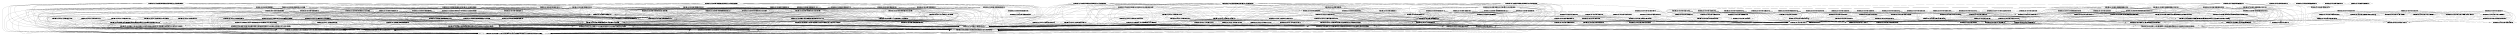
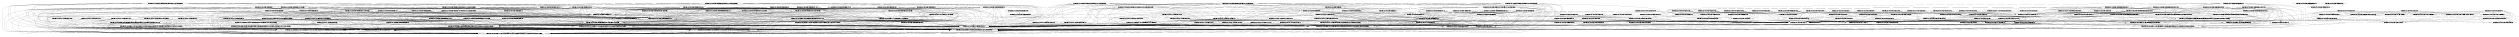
node "org.apache.commons.math3.fraction$Fraction#longValue()": removed
node "org.apache.commons.math3.fraction$Fraction#intValue()": removed
